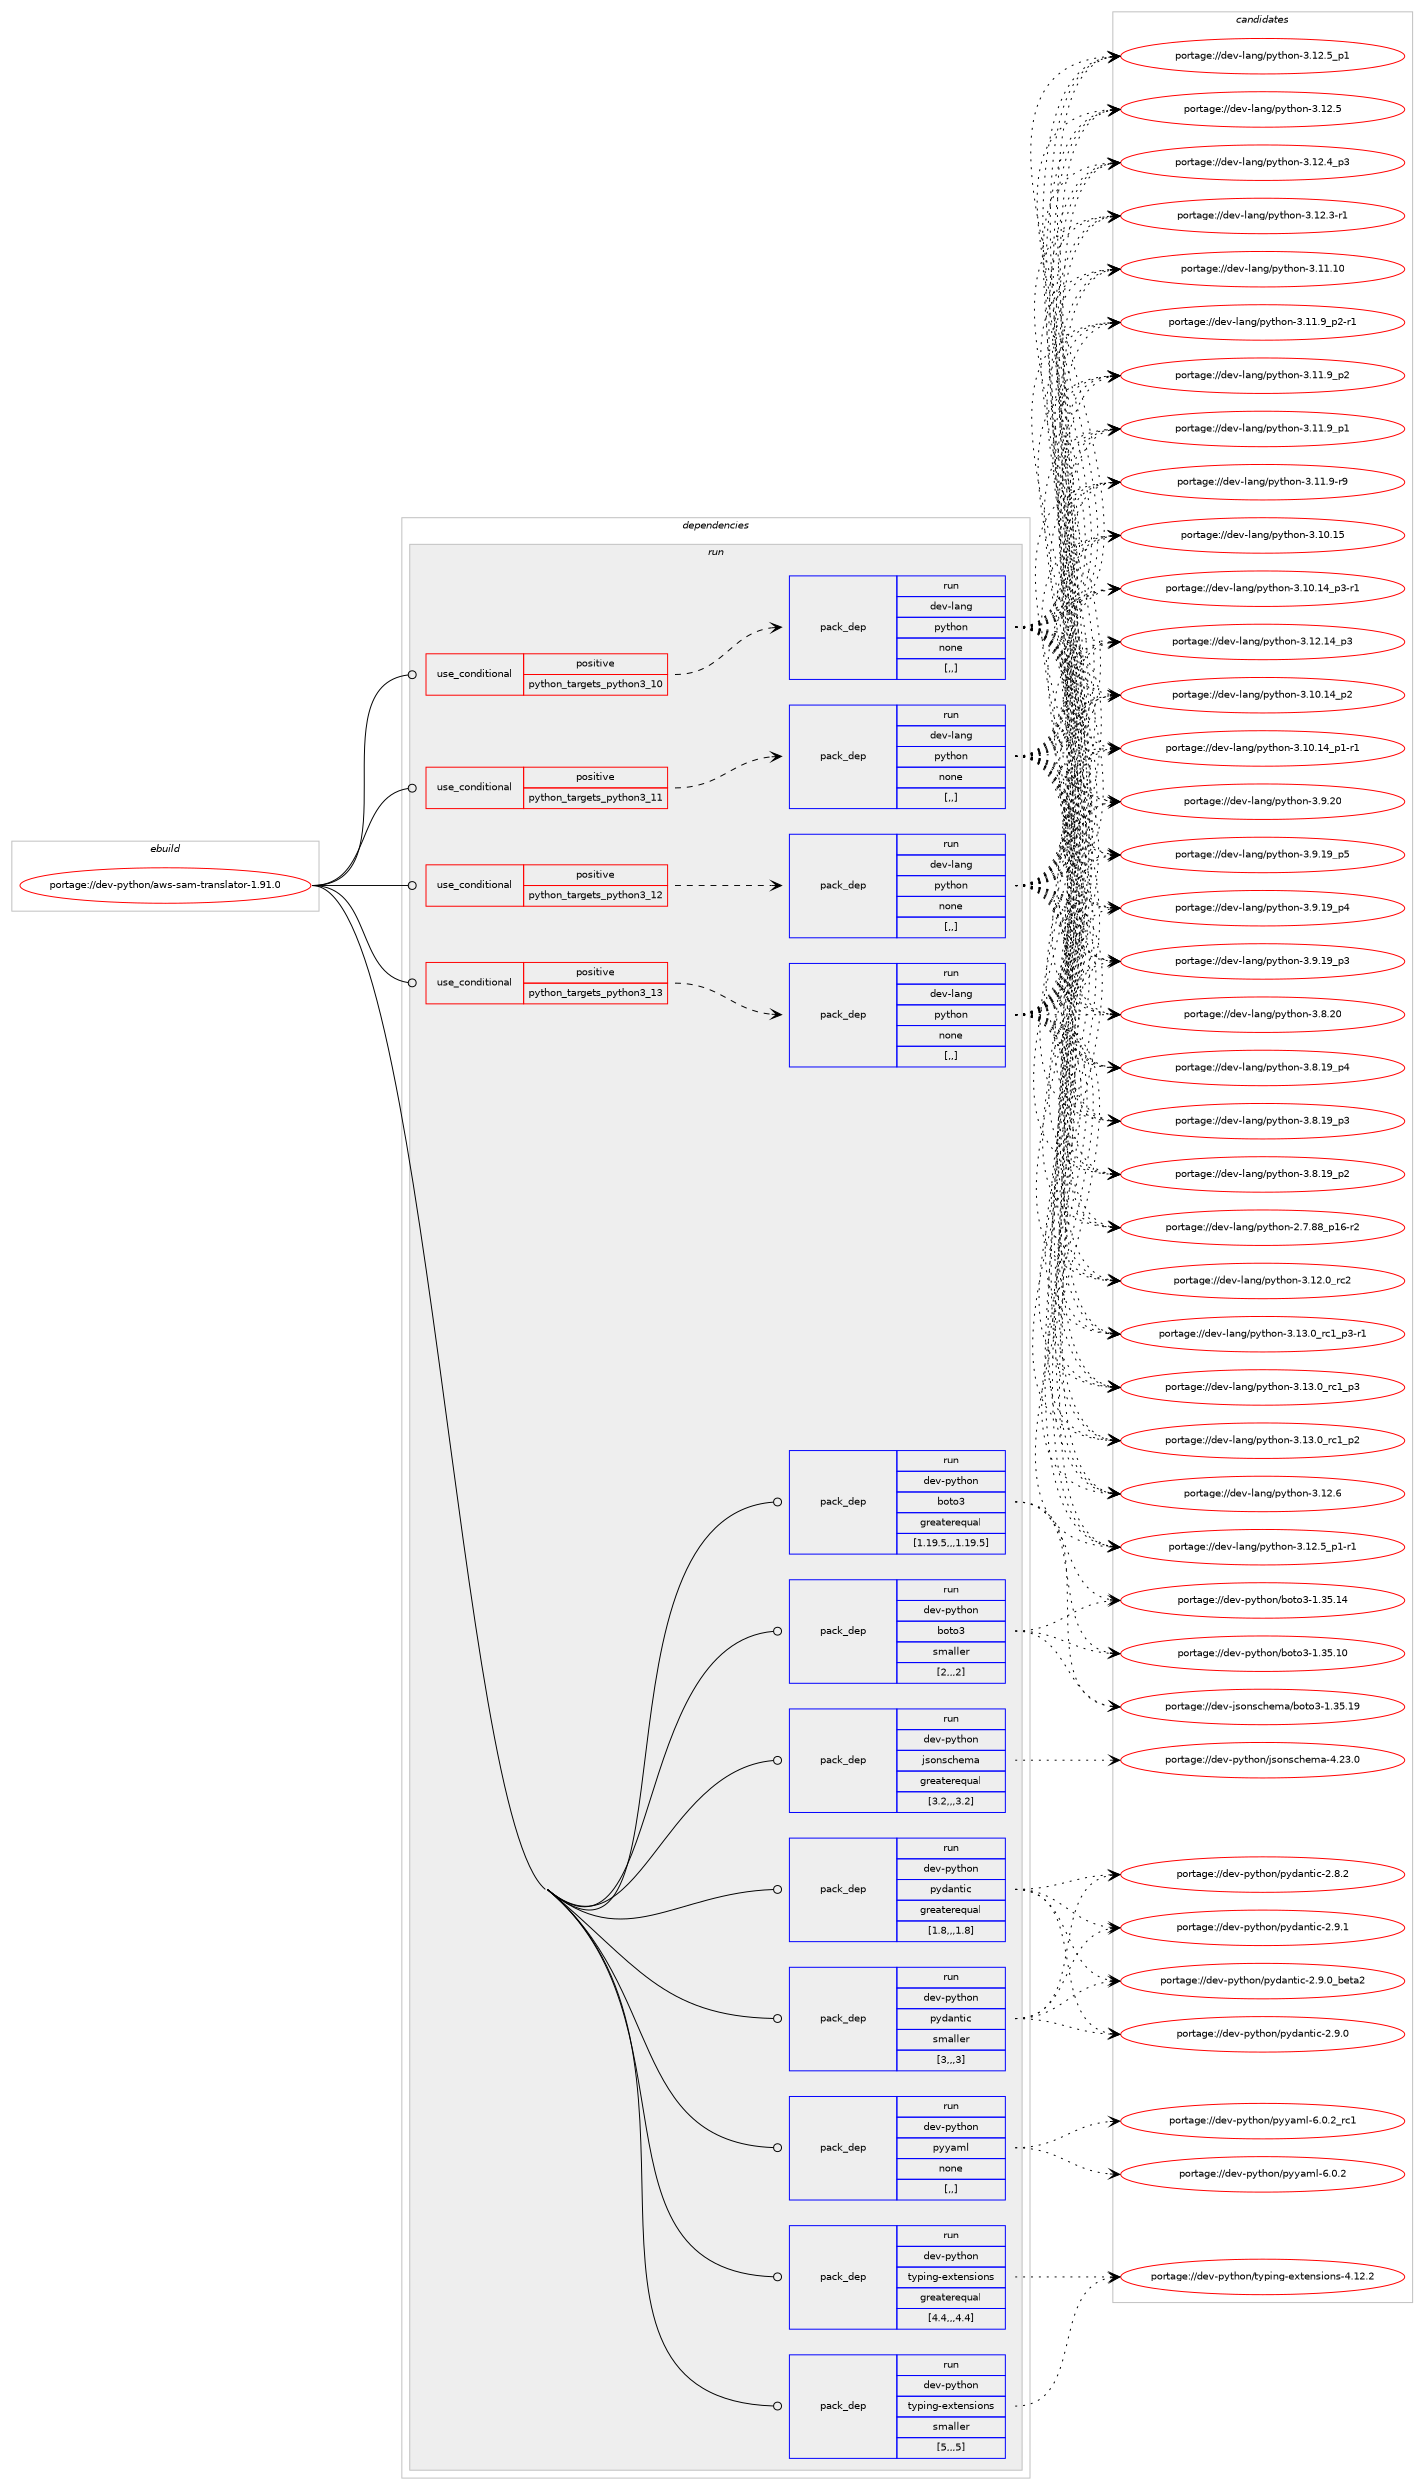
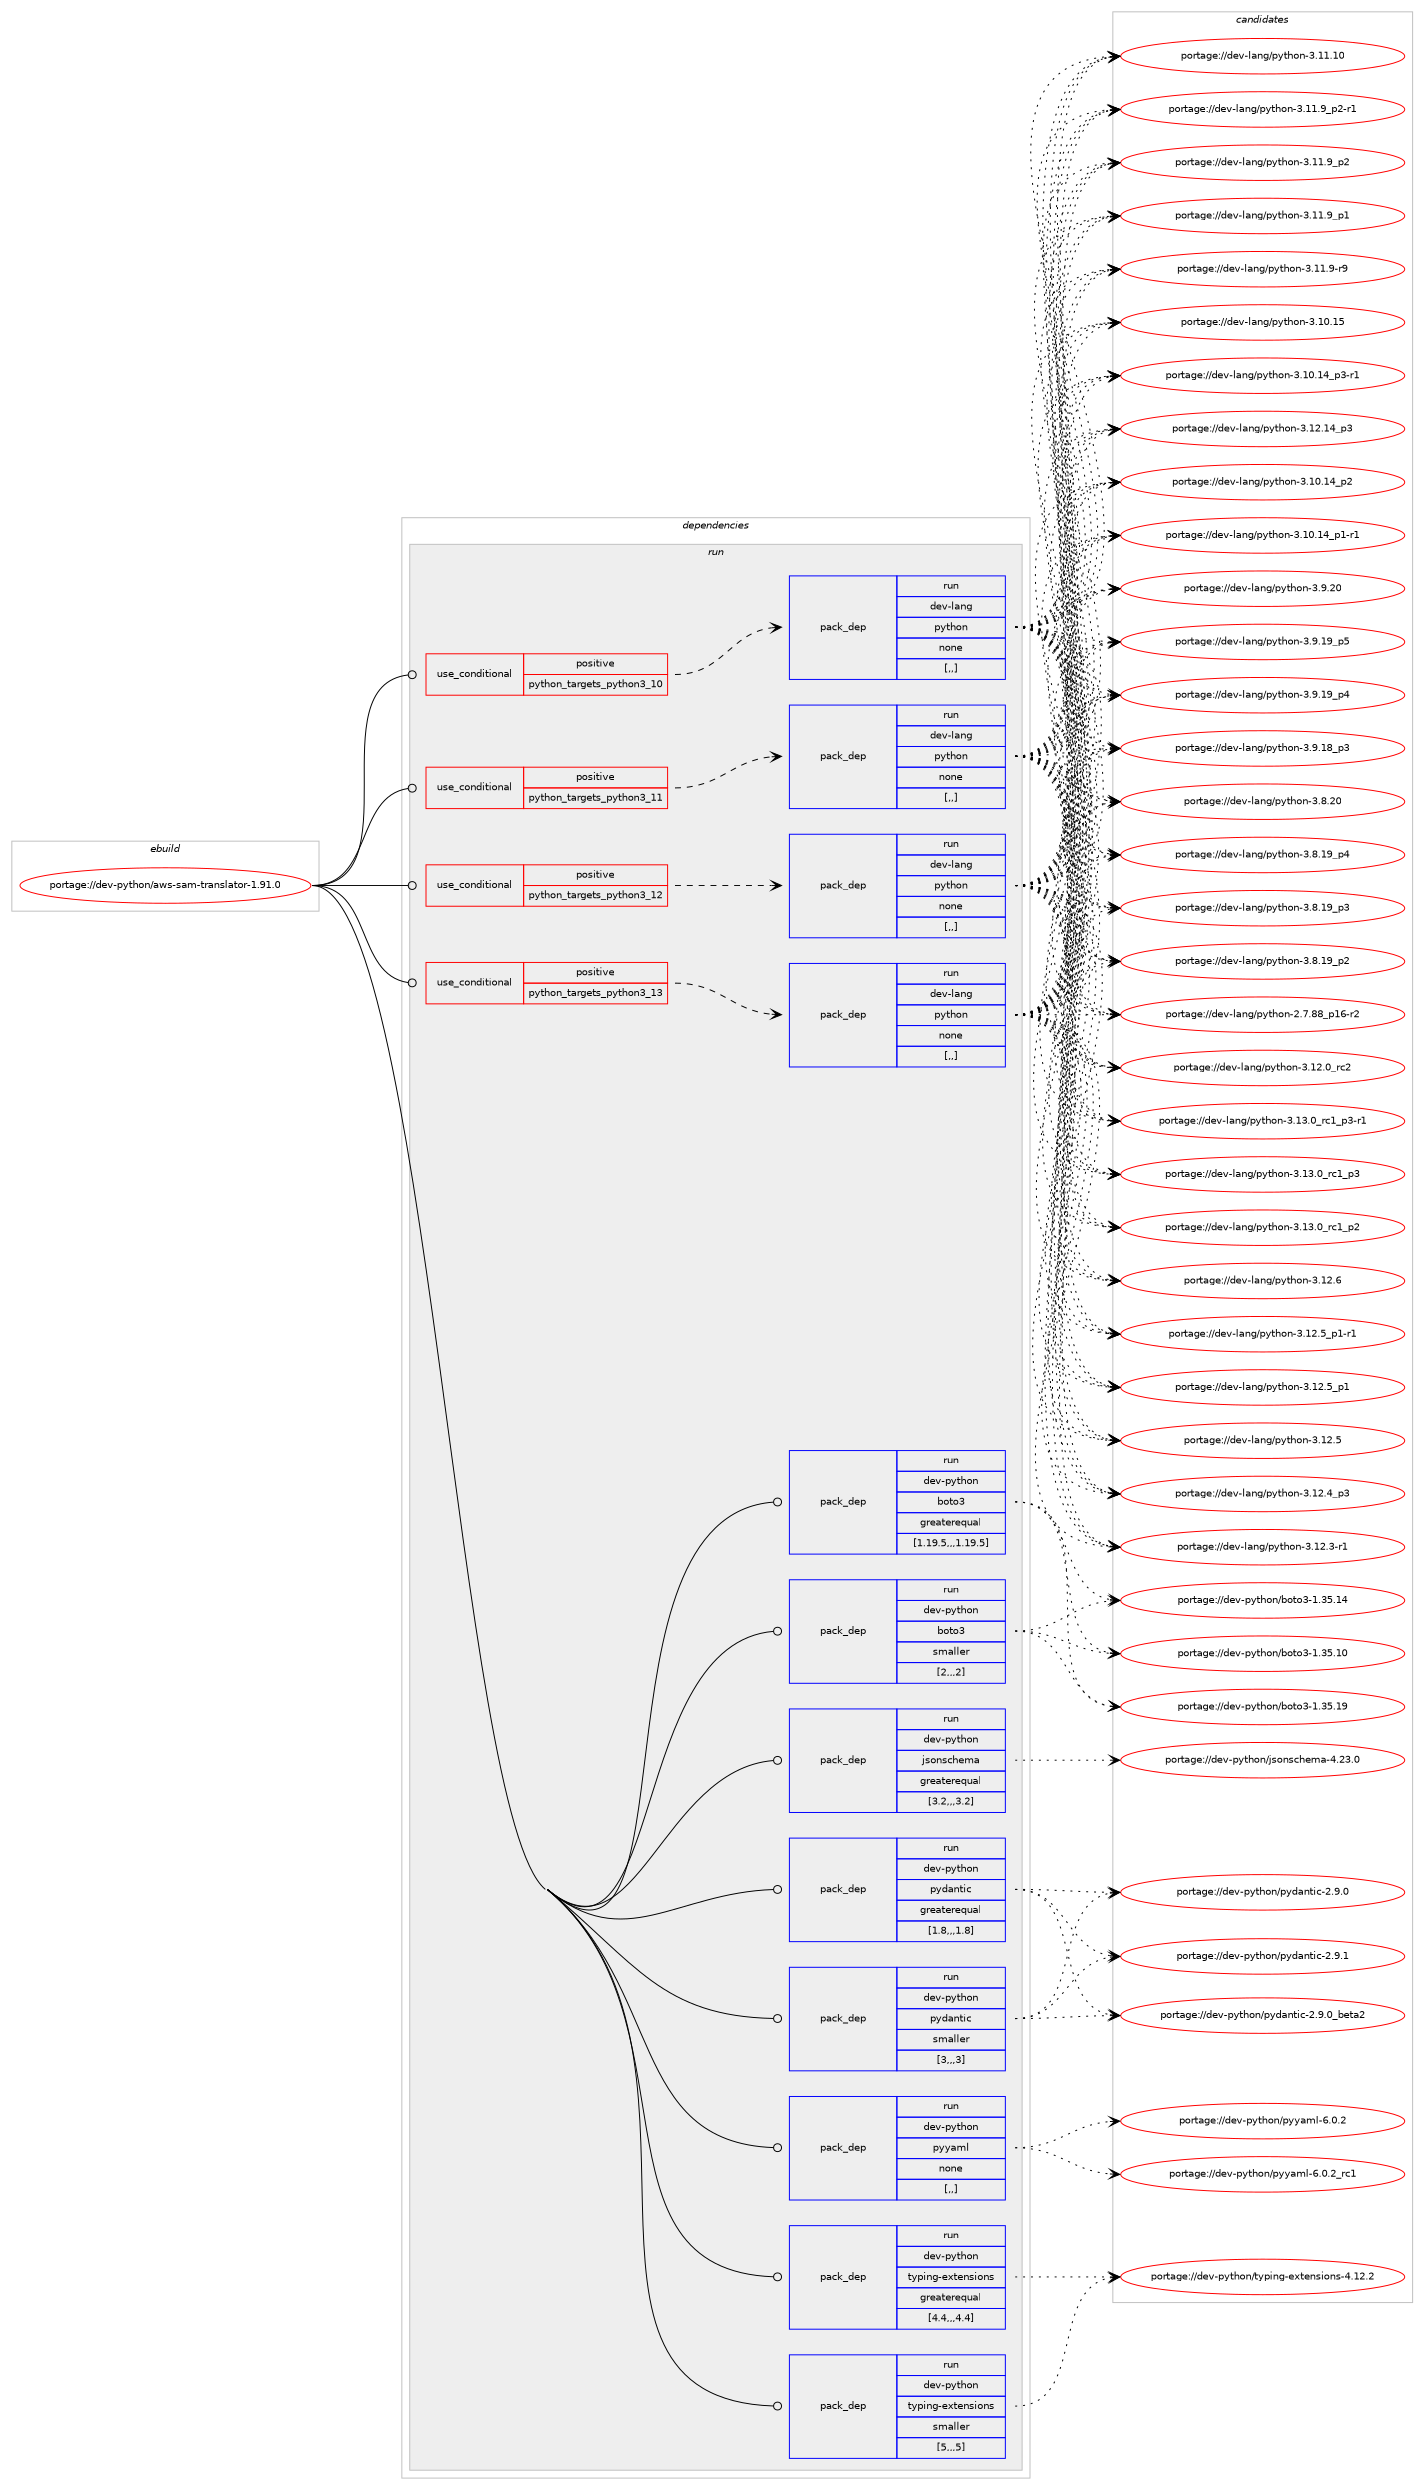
node "portage://dev-lang/python-3.9.19_p3": label "portage://dev-lang/python-3.9.19_p3" -> "portage://dev-lang/python-3.9.18_p3"
node "portage://dev-jsonschema/boto3-1.35.19": label "portage://dev-jsonschema/boto3-1.35.19" -> "portage://dev-python/boto3-1.35.19"
node "portage://dev-python/pydantic-2.8.2": removed
